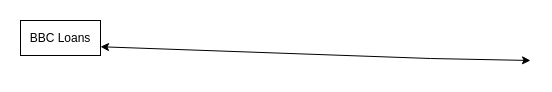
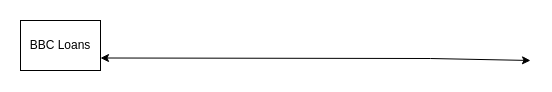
node "BBC Loans": size 80x35 -> 80x50
